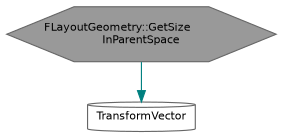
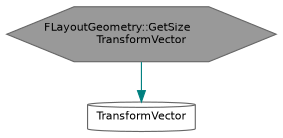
node "FLayoutGeometry::GetSize InParentSpace": label "FLayoutGeometry::GetSize InParentSpace" -> "FLayoutGeometry::GetSize TransformVector"
